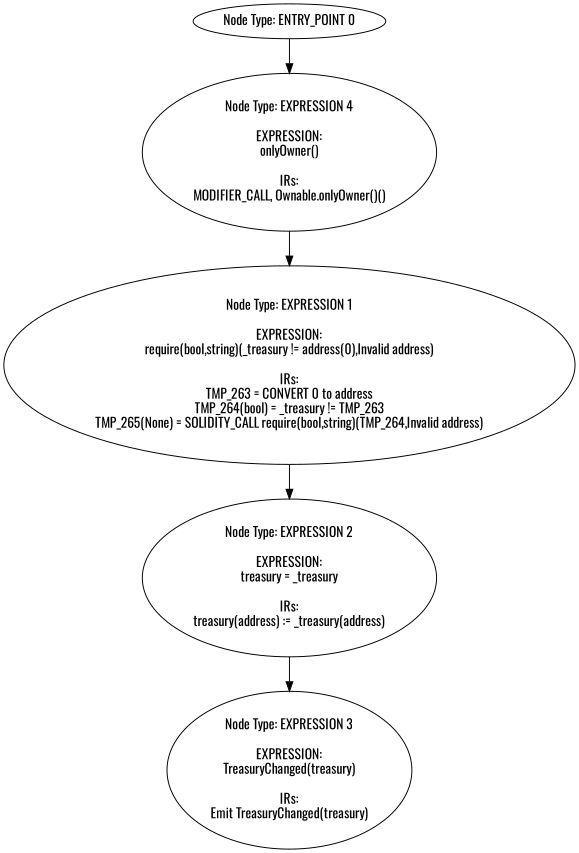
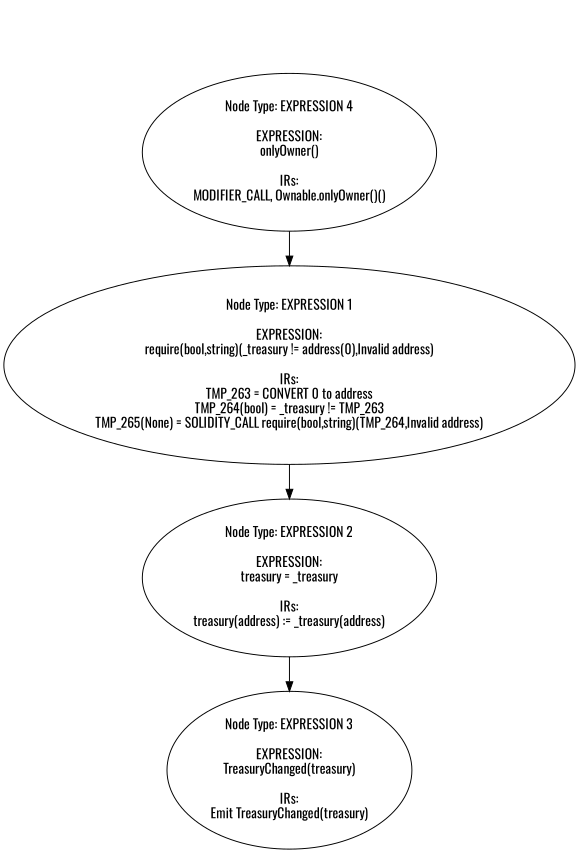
node "Node Type: ENTRY_POINT 0": removed
